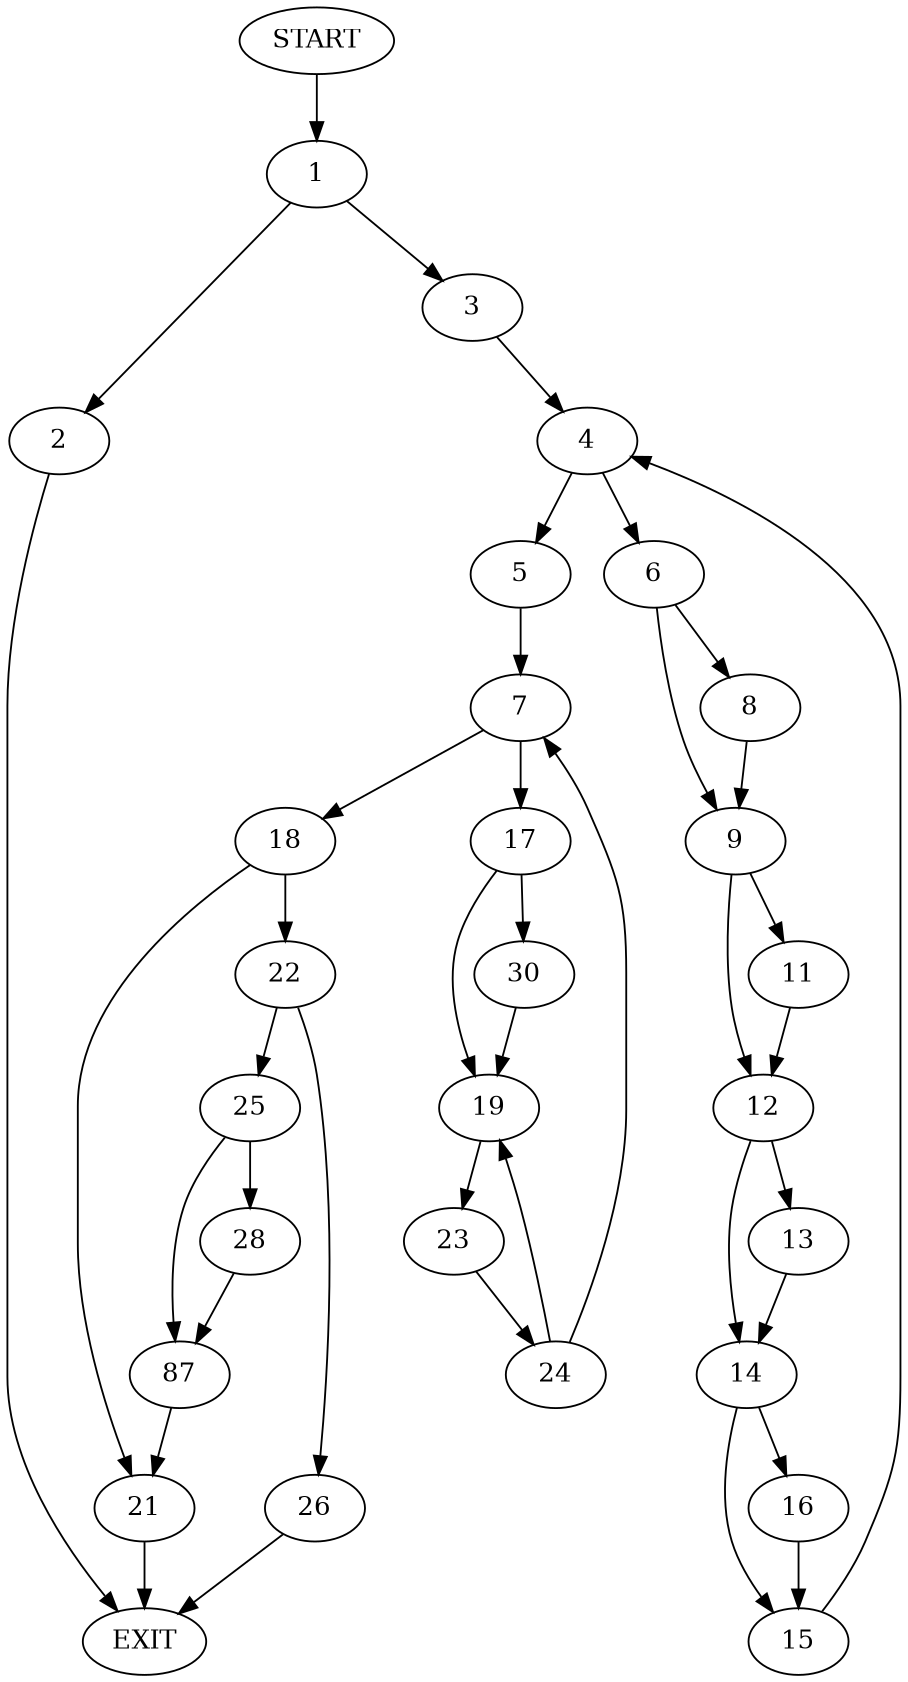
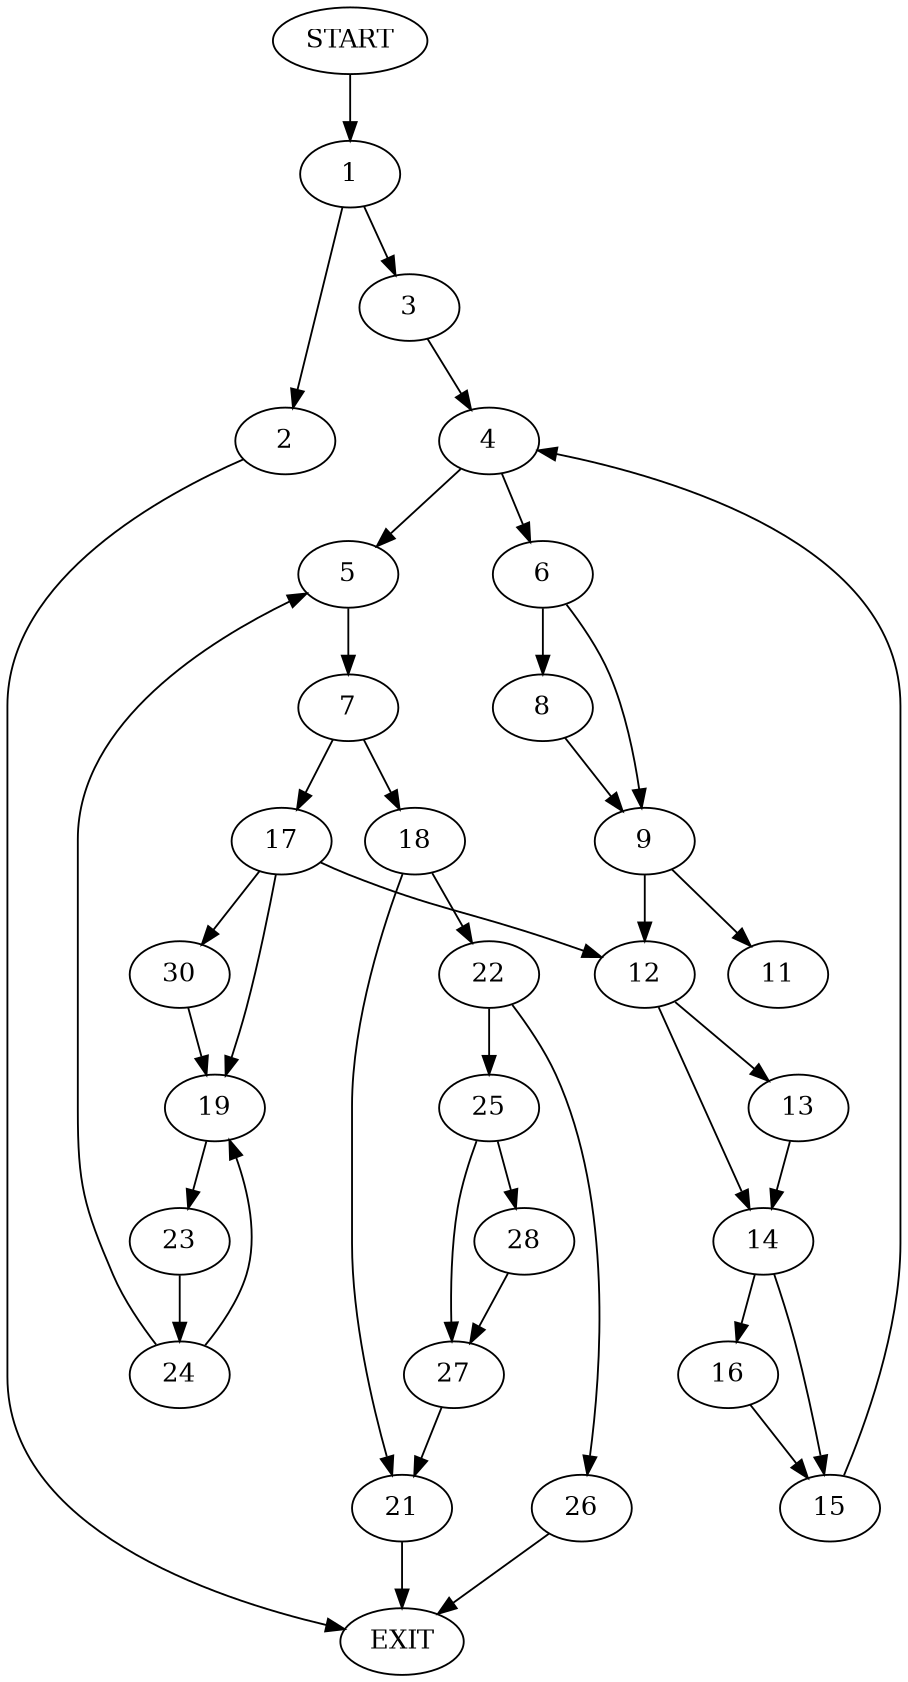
edge "11" -> "12": now "17" -> "12"
edge "24" -> "7": now "24" -> "5"
node "87": label "87" -> "27"
